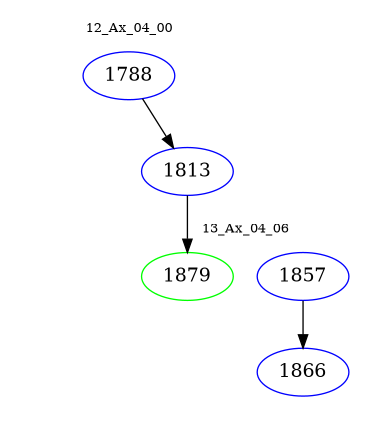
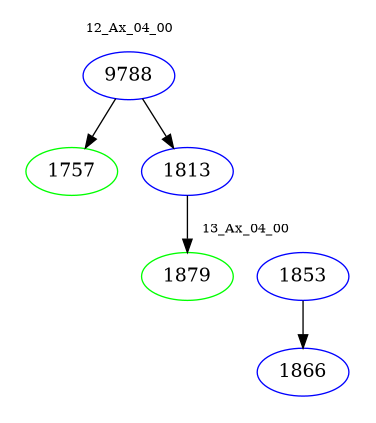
node "1788": label "1788" -> "9788"
node "1757": added
cluster "13_Ax_04_06": label "13_Ax_04_06" -> "13_Ax_04_00"
node "1857": label "1857" -> "1853"
